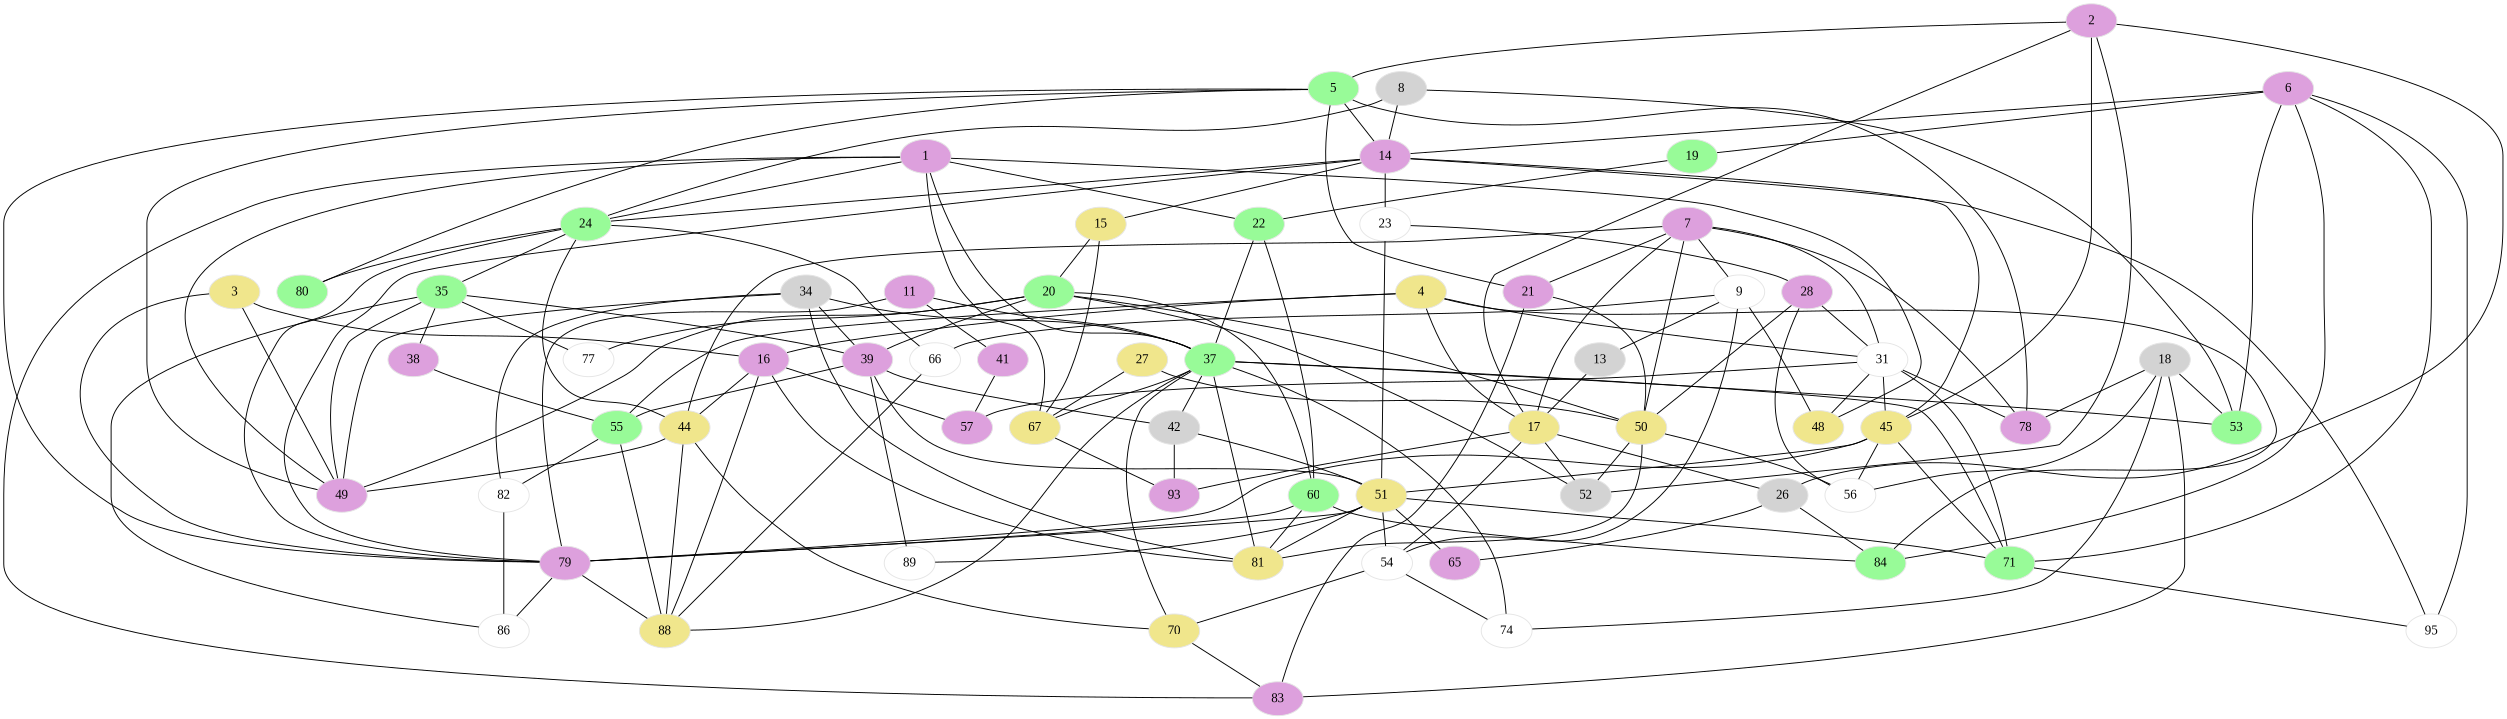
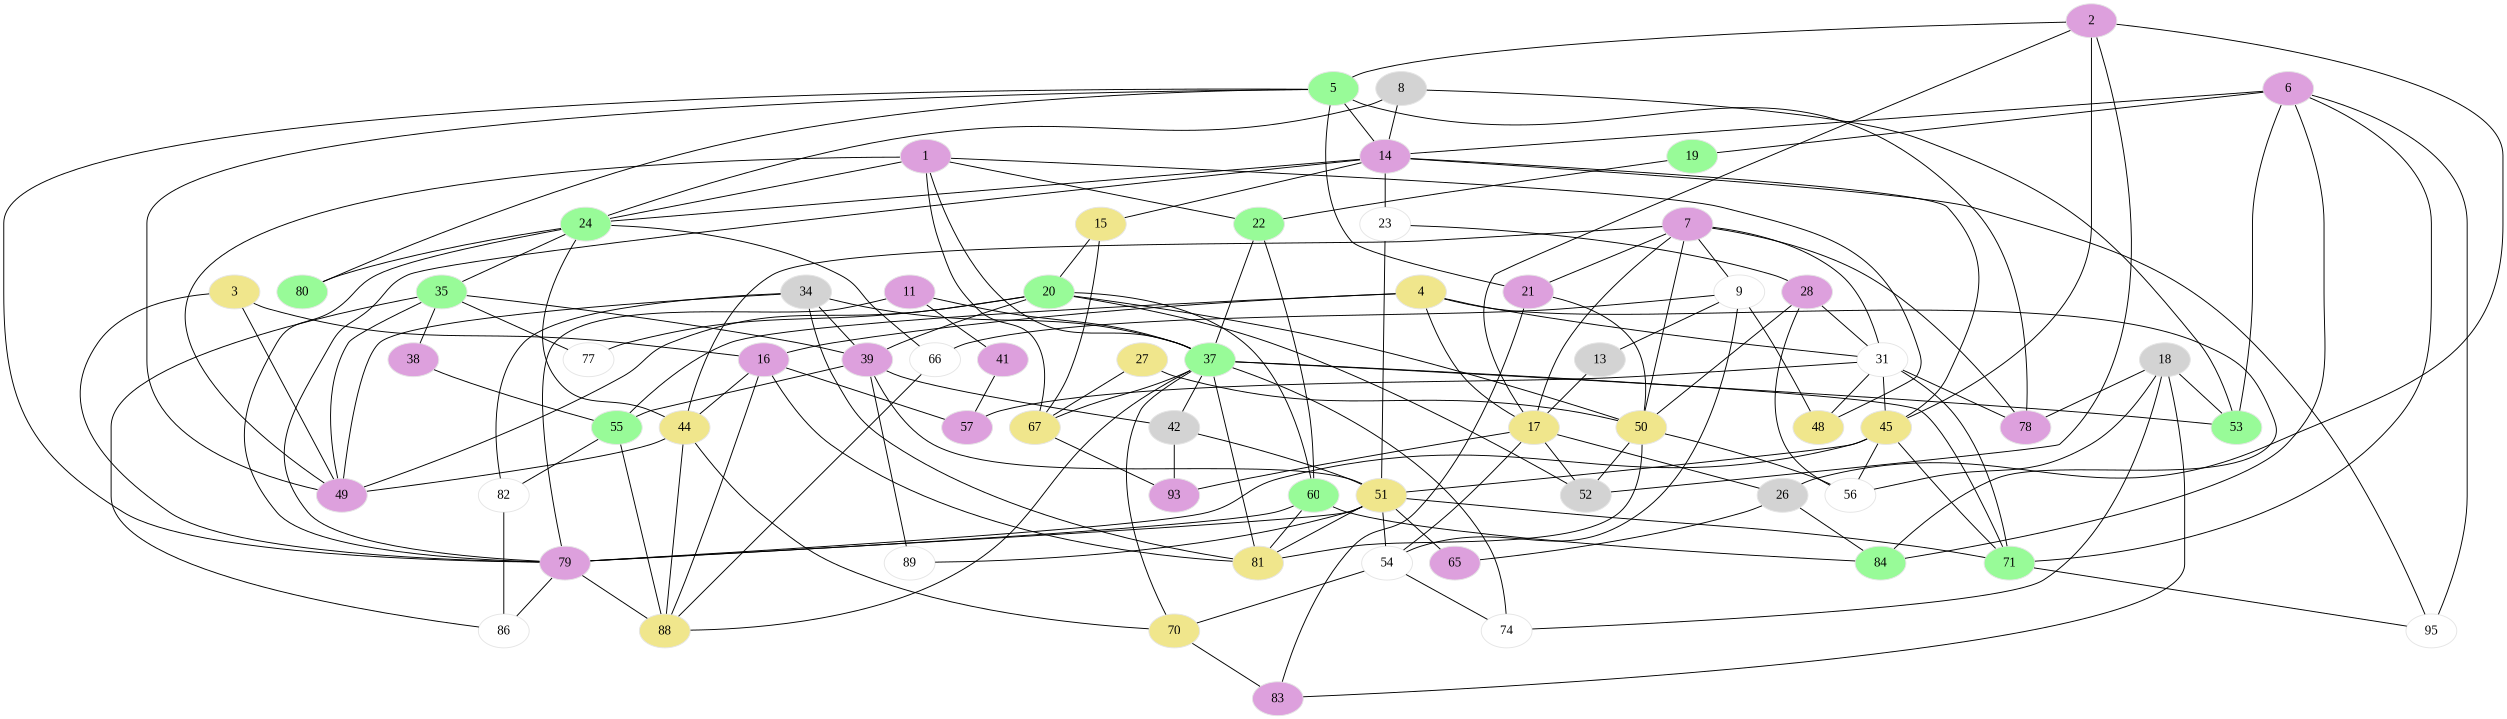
edge "1" -- "83": removed
